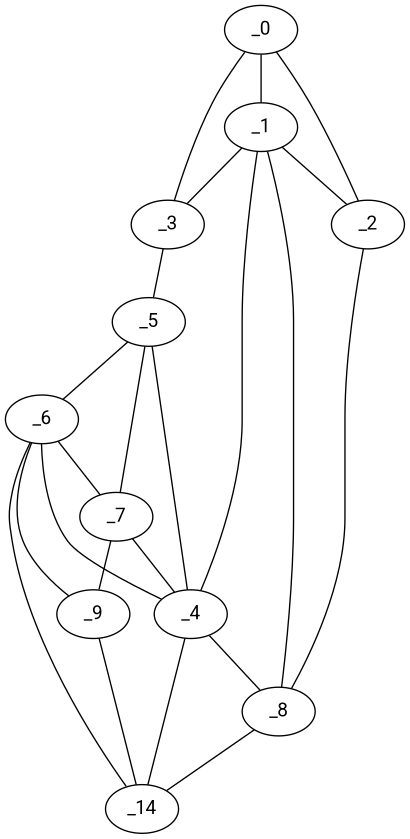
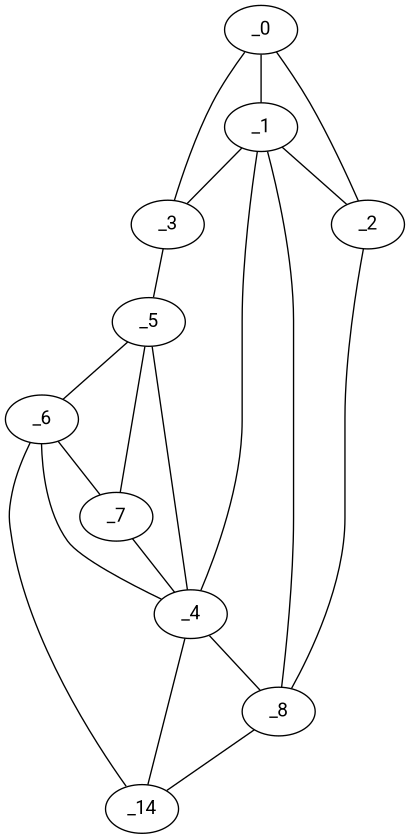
node "_9": removed
